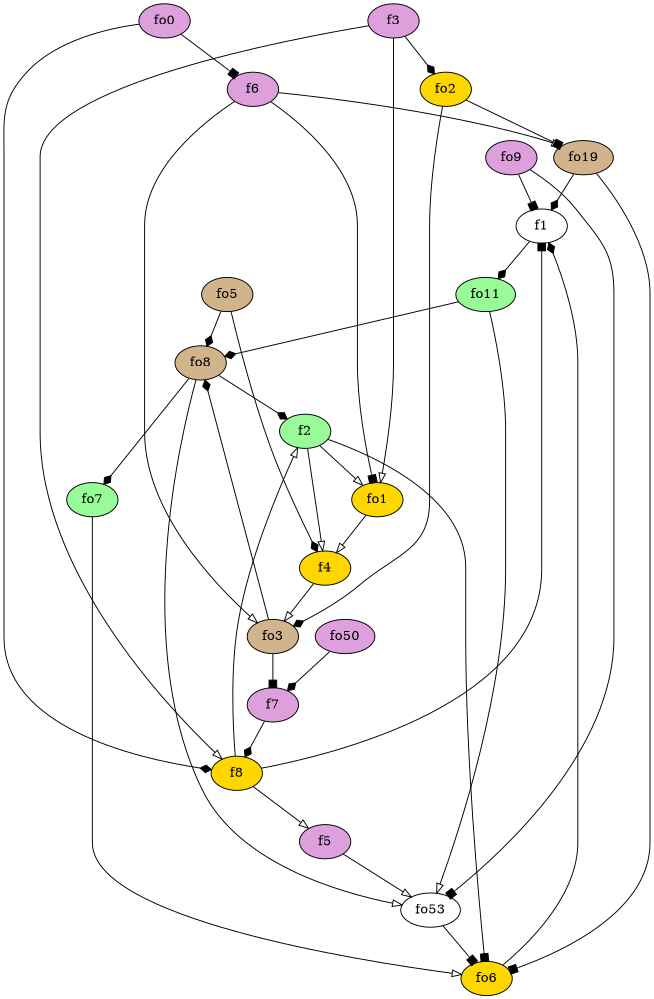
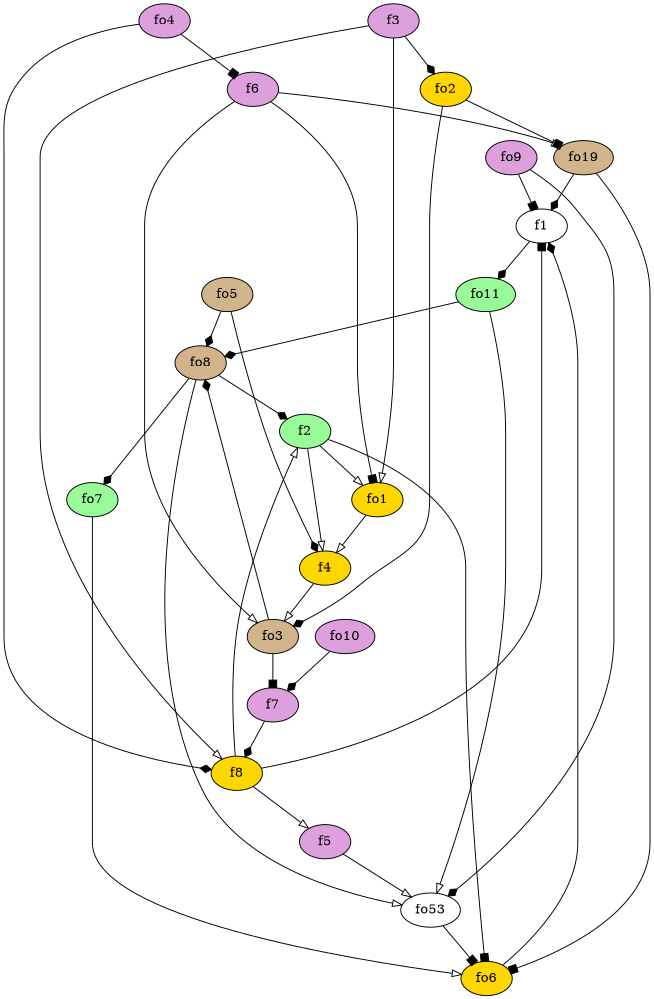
node "fo0": label "fo0" -> "fo4"
edge "fo9" -> "fo53": arrowhead box -> diamond
node "fo50": label "fo50" -> "fo10"
